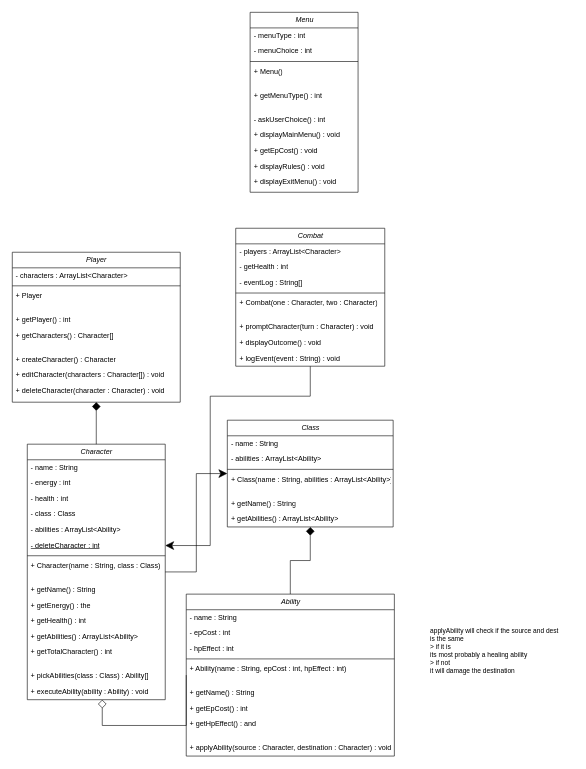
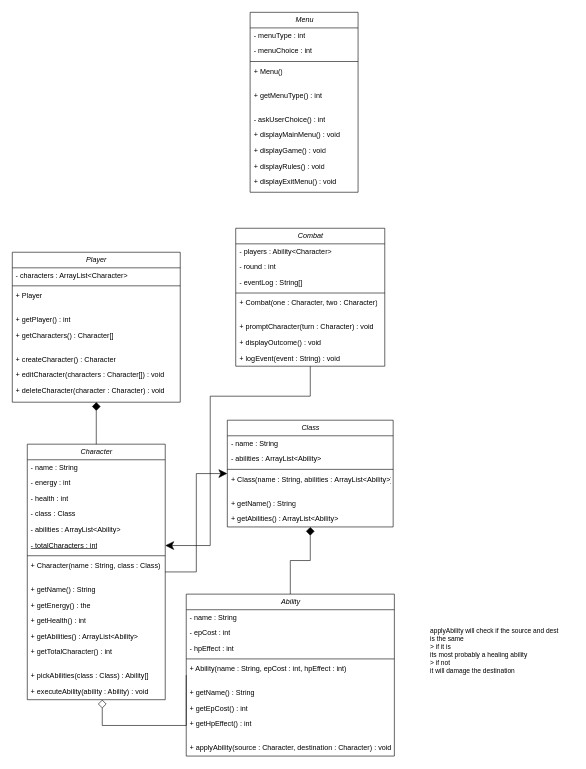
node "+ getEpCost() : void": label "+ getEpCost() : void" -> "+ displayGame() : void"
node "- players : ArrayList<Character>": label "- players : ArrayList<Character>" -> "- players : Ability<Character>"
node "- getHealth : int": label "- getHealth : int" -> "- round : int"
node "- deleteCharacter : int": label "- deleteCharacter : int" -> "- totalCharacters : int"
node "+ getHpEffect() : and": label "+ getHpEffect() : and" -> "+ getHpEffect() : int"
